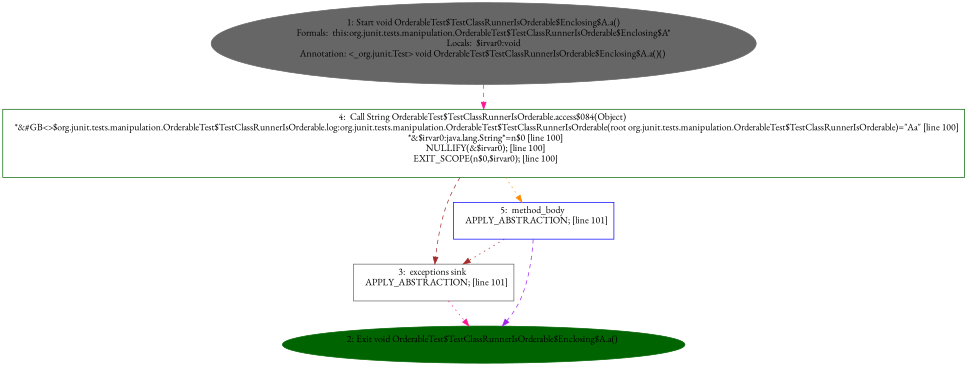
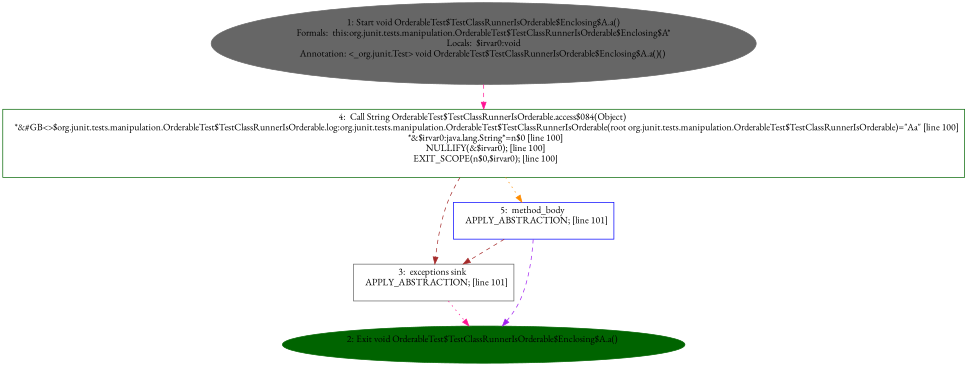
edge "5:  method_body APPLY_ABSTRACTION; [line 101]" -> "3:  exceptions sink APPLY_ABSTRACTION; [line 101]": style dotted -> dashed
